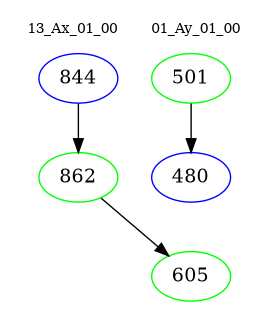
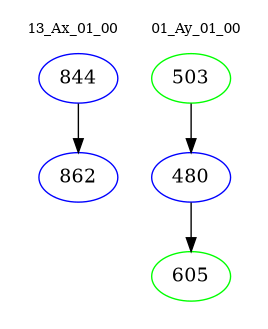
node "501": label "501" -> "503"
node "862": color green -> blue
edge "862" -> "605": now "480" -> "605"
